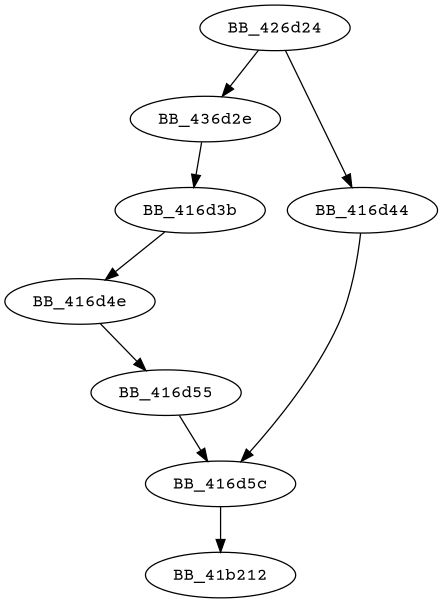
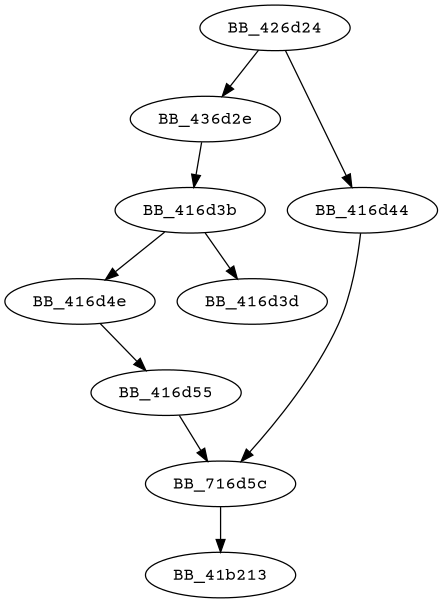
node "BB_416d3d": added
node "BB_416d5c": label "BB_416d5c" -> "BB_716d5c"
node "BB_41b212": label "BB_41b212" -> "BB_41b213"
